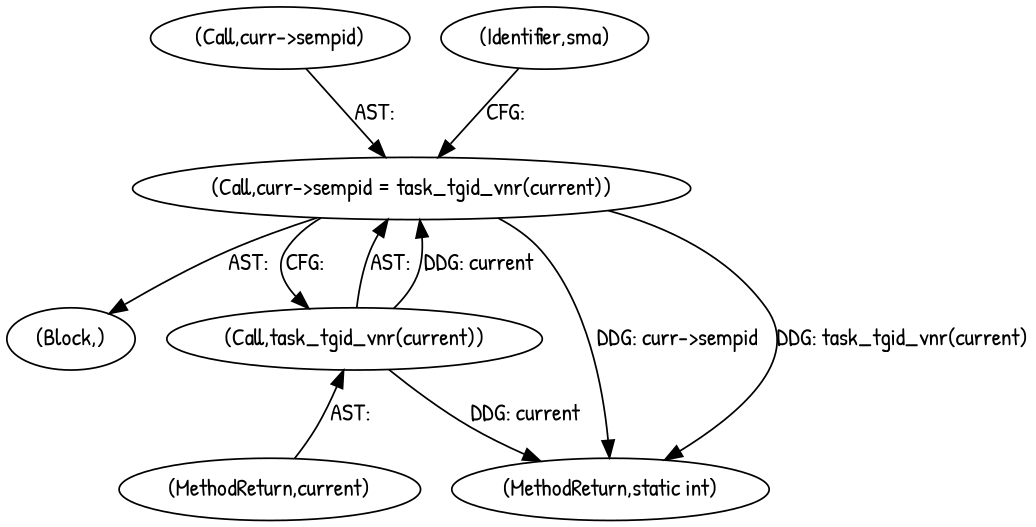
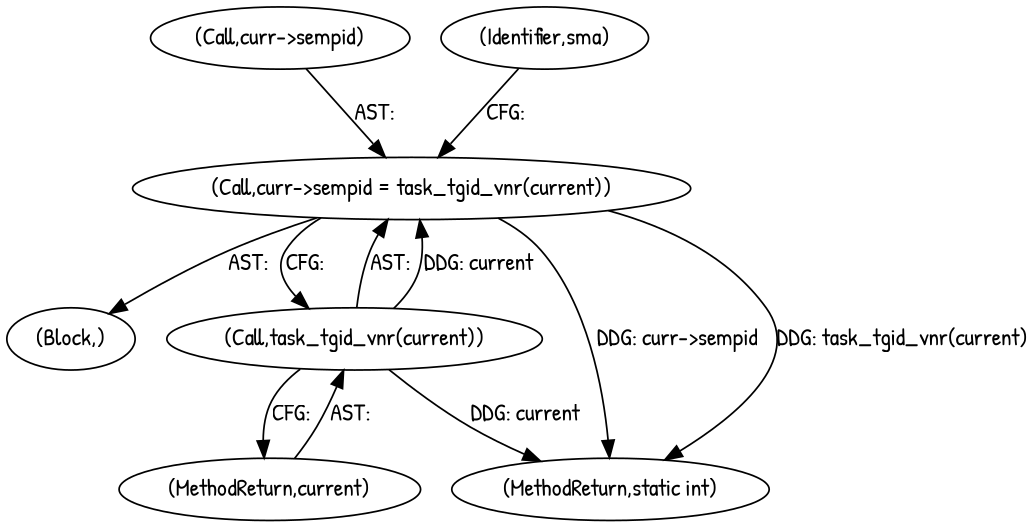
edge "(Call,task_tgid_vnr(current))" -> "(MethodReturn,current)": added, label "CFG:"
